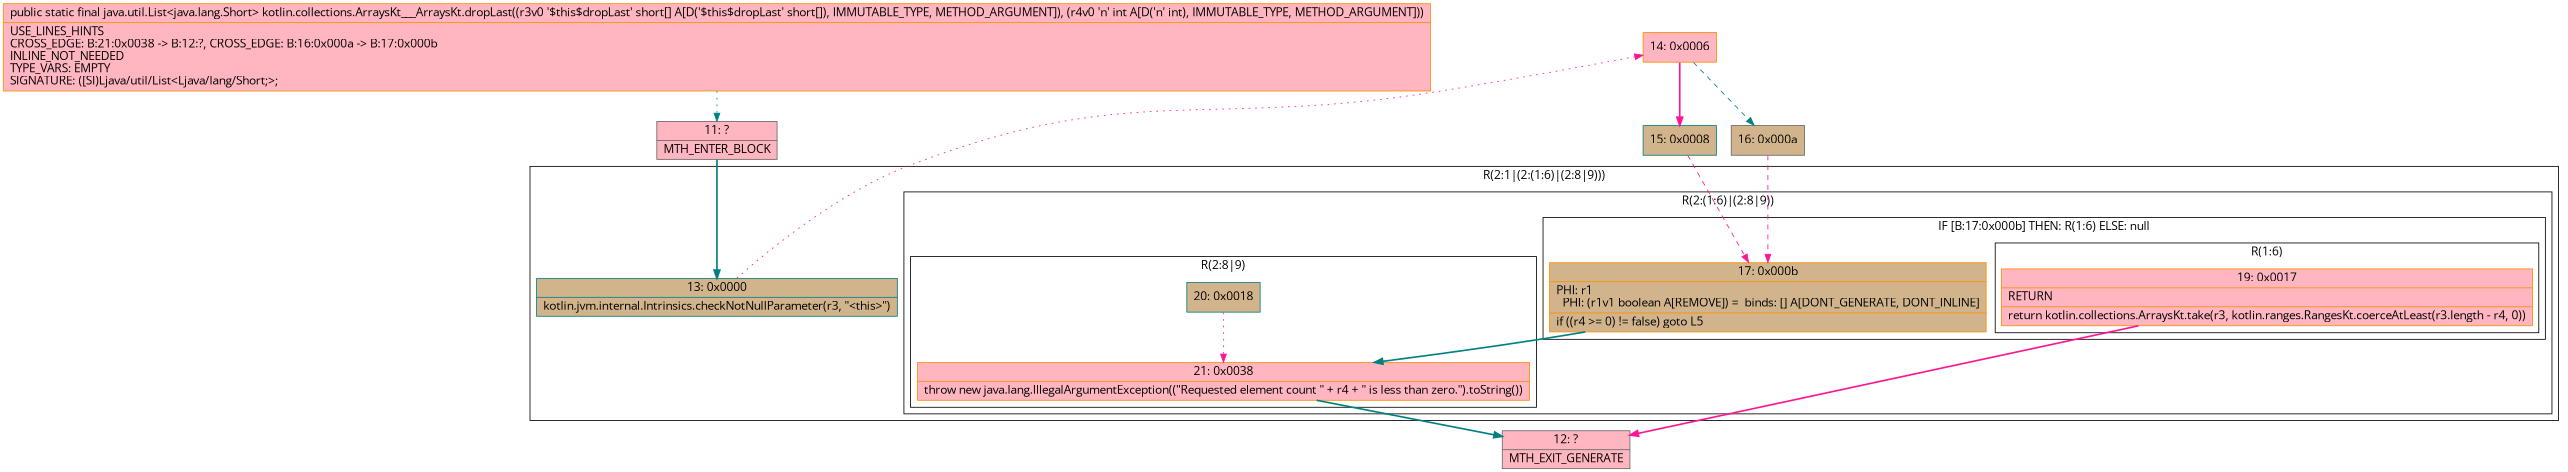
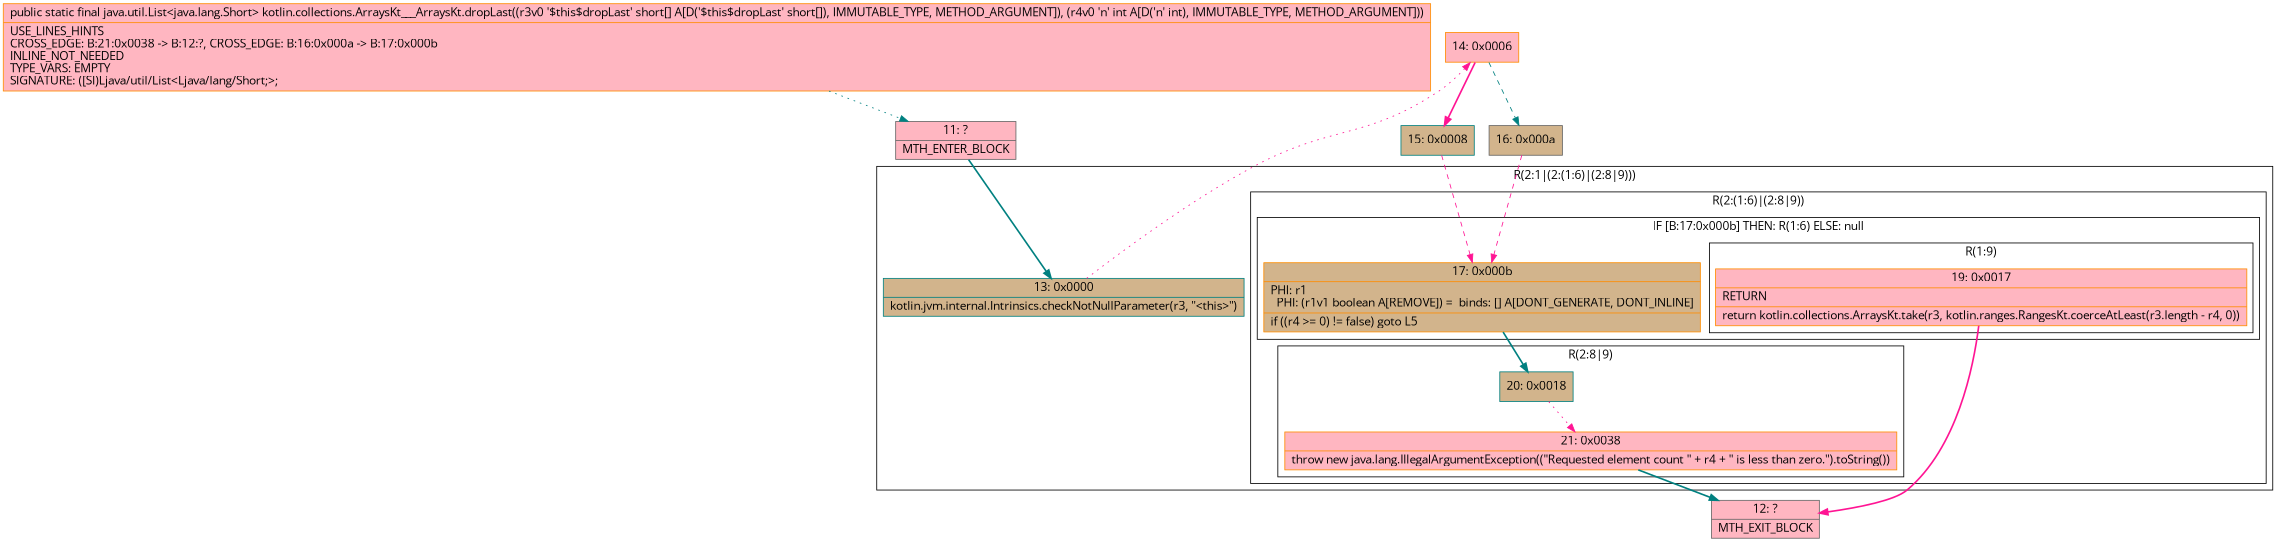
cluster "R(1:6)": label "R(1:6)" -> "R(1:9)"
edge "17: 0x000b" -> "21: 0x0038": now "17: 0x000b" -> "20: 0x0018"
node "12: ?": text "MTH_EXIT_GENERATE" -> "MTH_EXIT_BLOCK"
